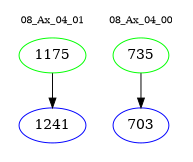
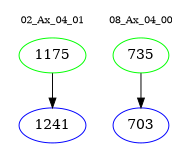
cluster "08_Ax_04_01": label "08_Ax_04_01" -> "02_Ax_04_01"
